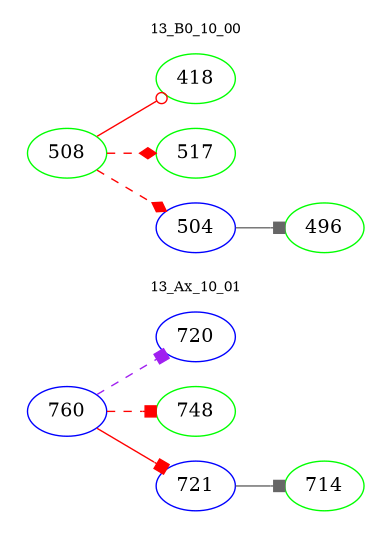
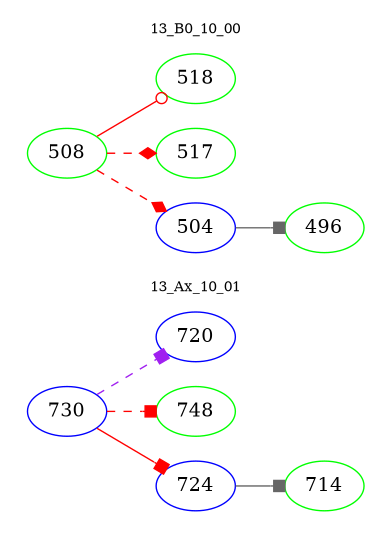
node "418": label "418" -> "518"
node "760": label "760" -> "730"
node "721": label "721" -> "724"
